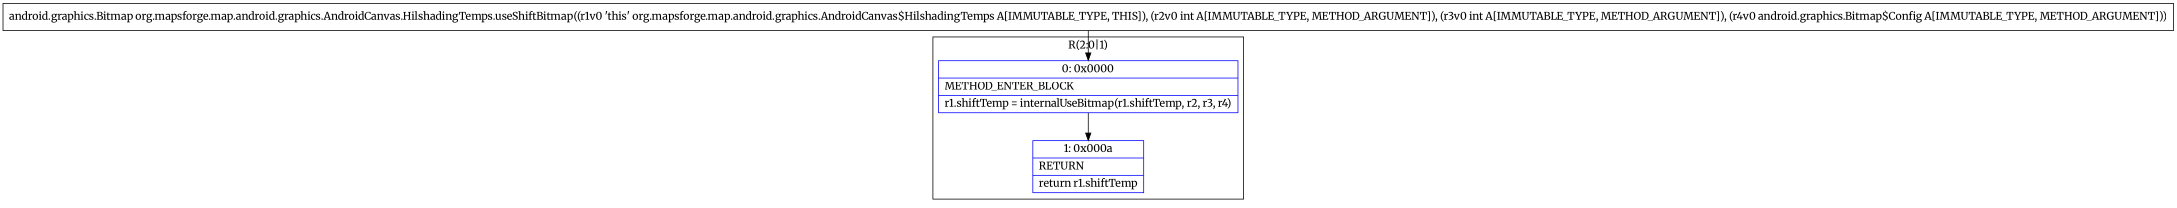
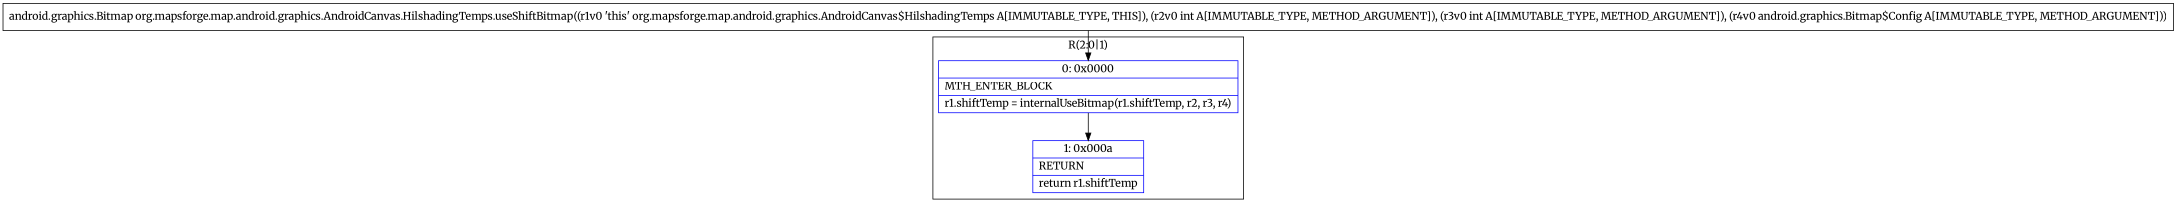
node "0: 0x0000": text "METHOD_ENTER_BLOCK" -> "MTH_ENTER_BLOCK"
